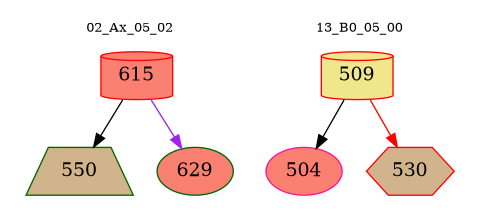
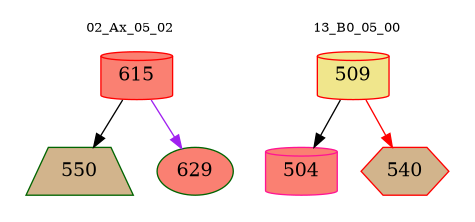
node "504": shape ellipse -> cylinder
node "530": label "530" -> "540"
